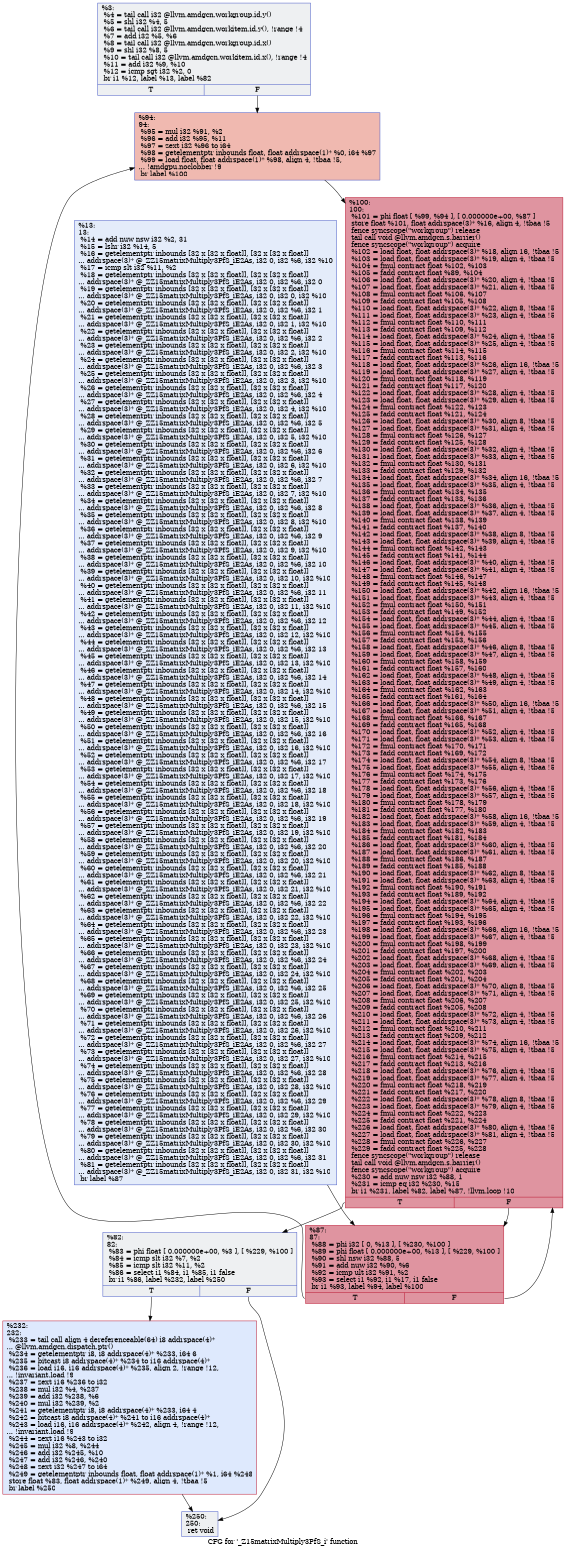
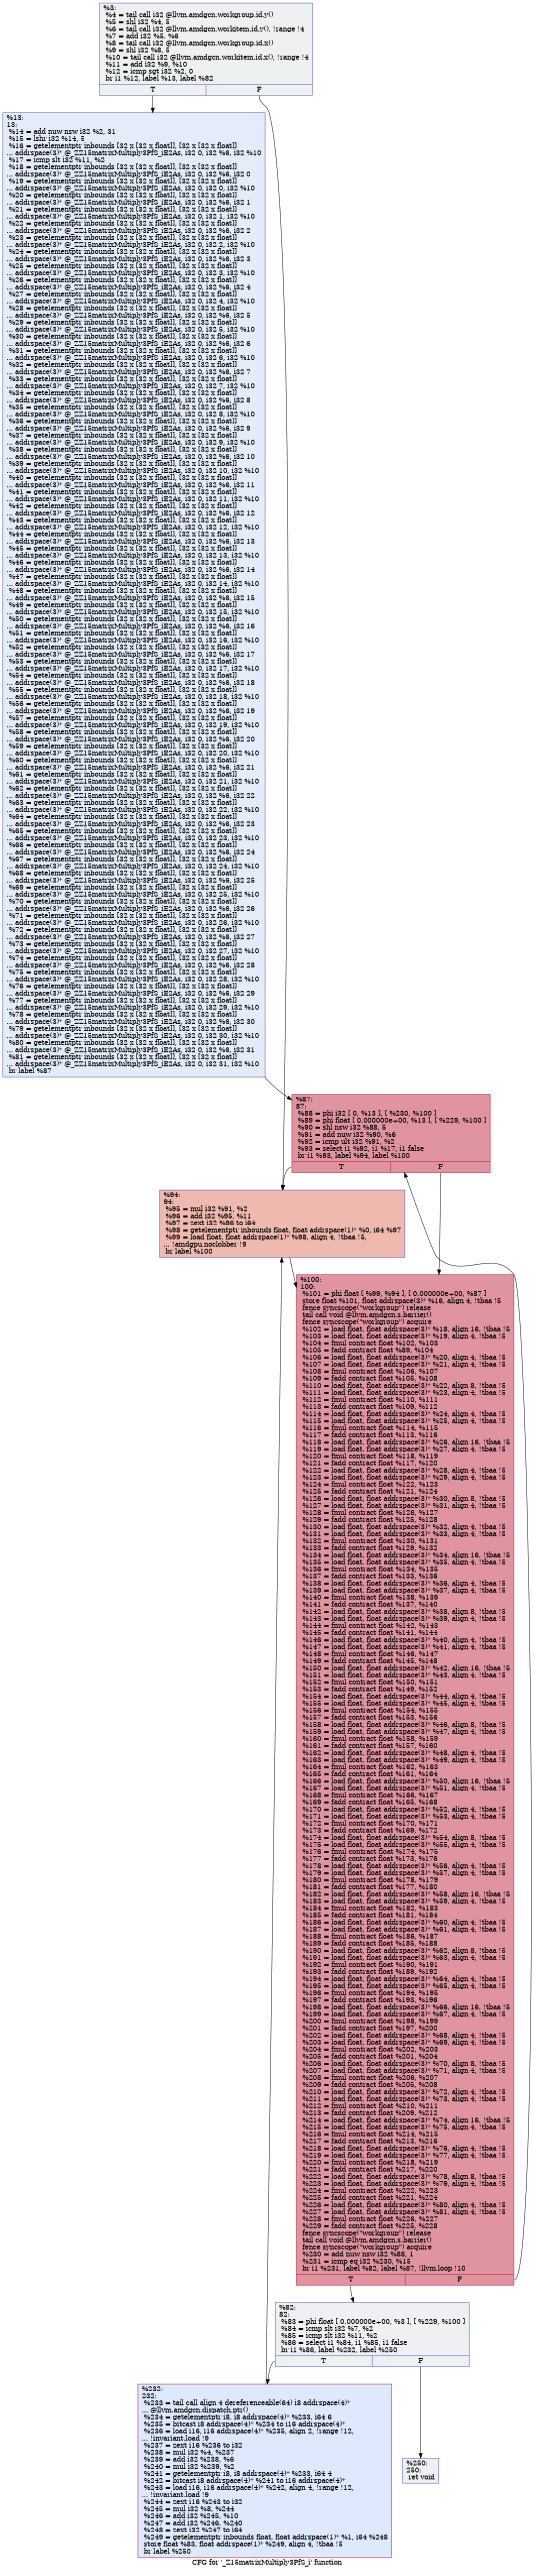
edge "%3:" -> "%13:": added
edge "%232:" -> "%250:": now "%232:" -> "%94:"
